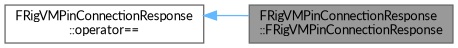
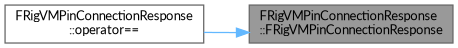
edge "FRigVMPinConnectionResponse ::FRigVMPinConnectionResponse" -> "FRigVMPinConnectionResponse ::operator==": reversed
